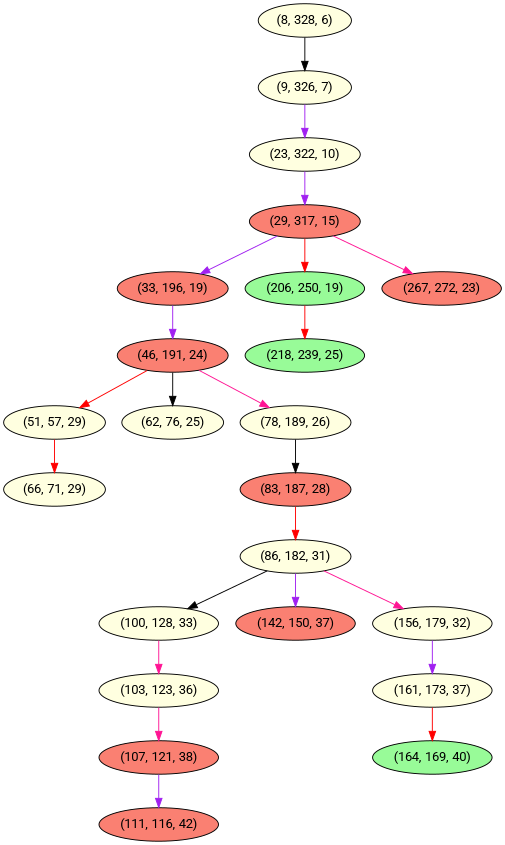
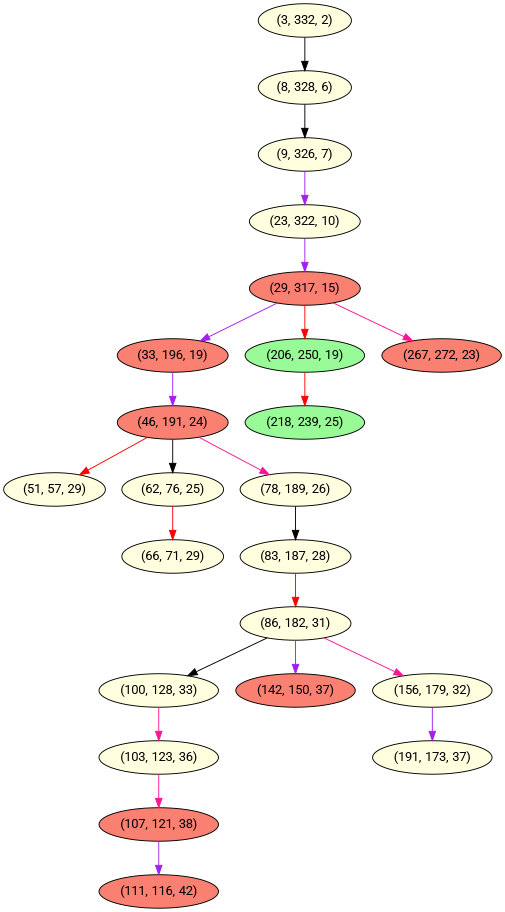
node "(3, 332, 2)": added
edge "(51, 57, 29)" -> "(66, 71, 29)": now "(62, 76, 25)" -> "(66, 71, 29)"
node "(83, 187, 28)": fillcolor salmon -> lightyellow
node "(161, 173, 37)": label "(161, 173, 37)" -> "(191, 173, 37)"
node "(164, 169, 40)": removed
